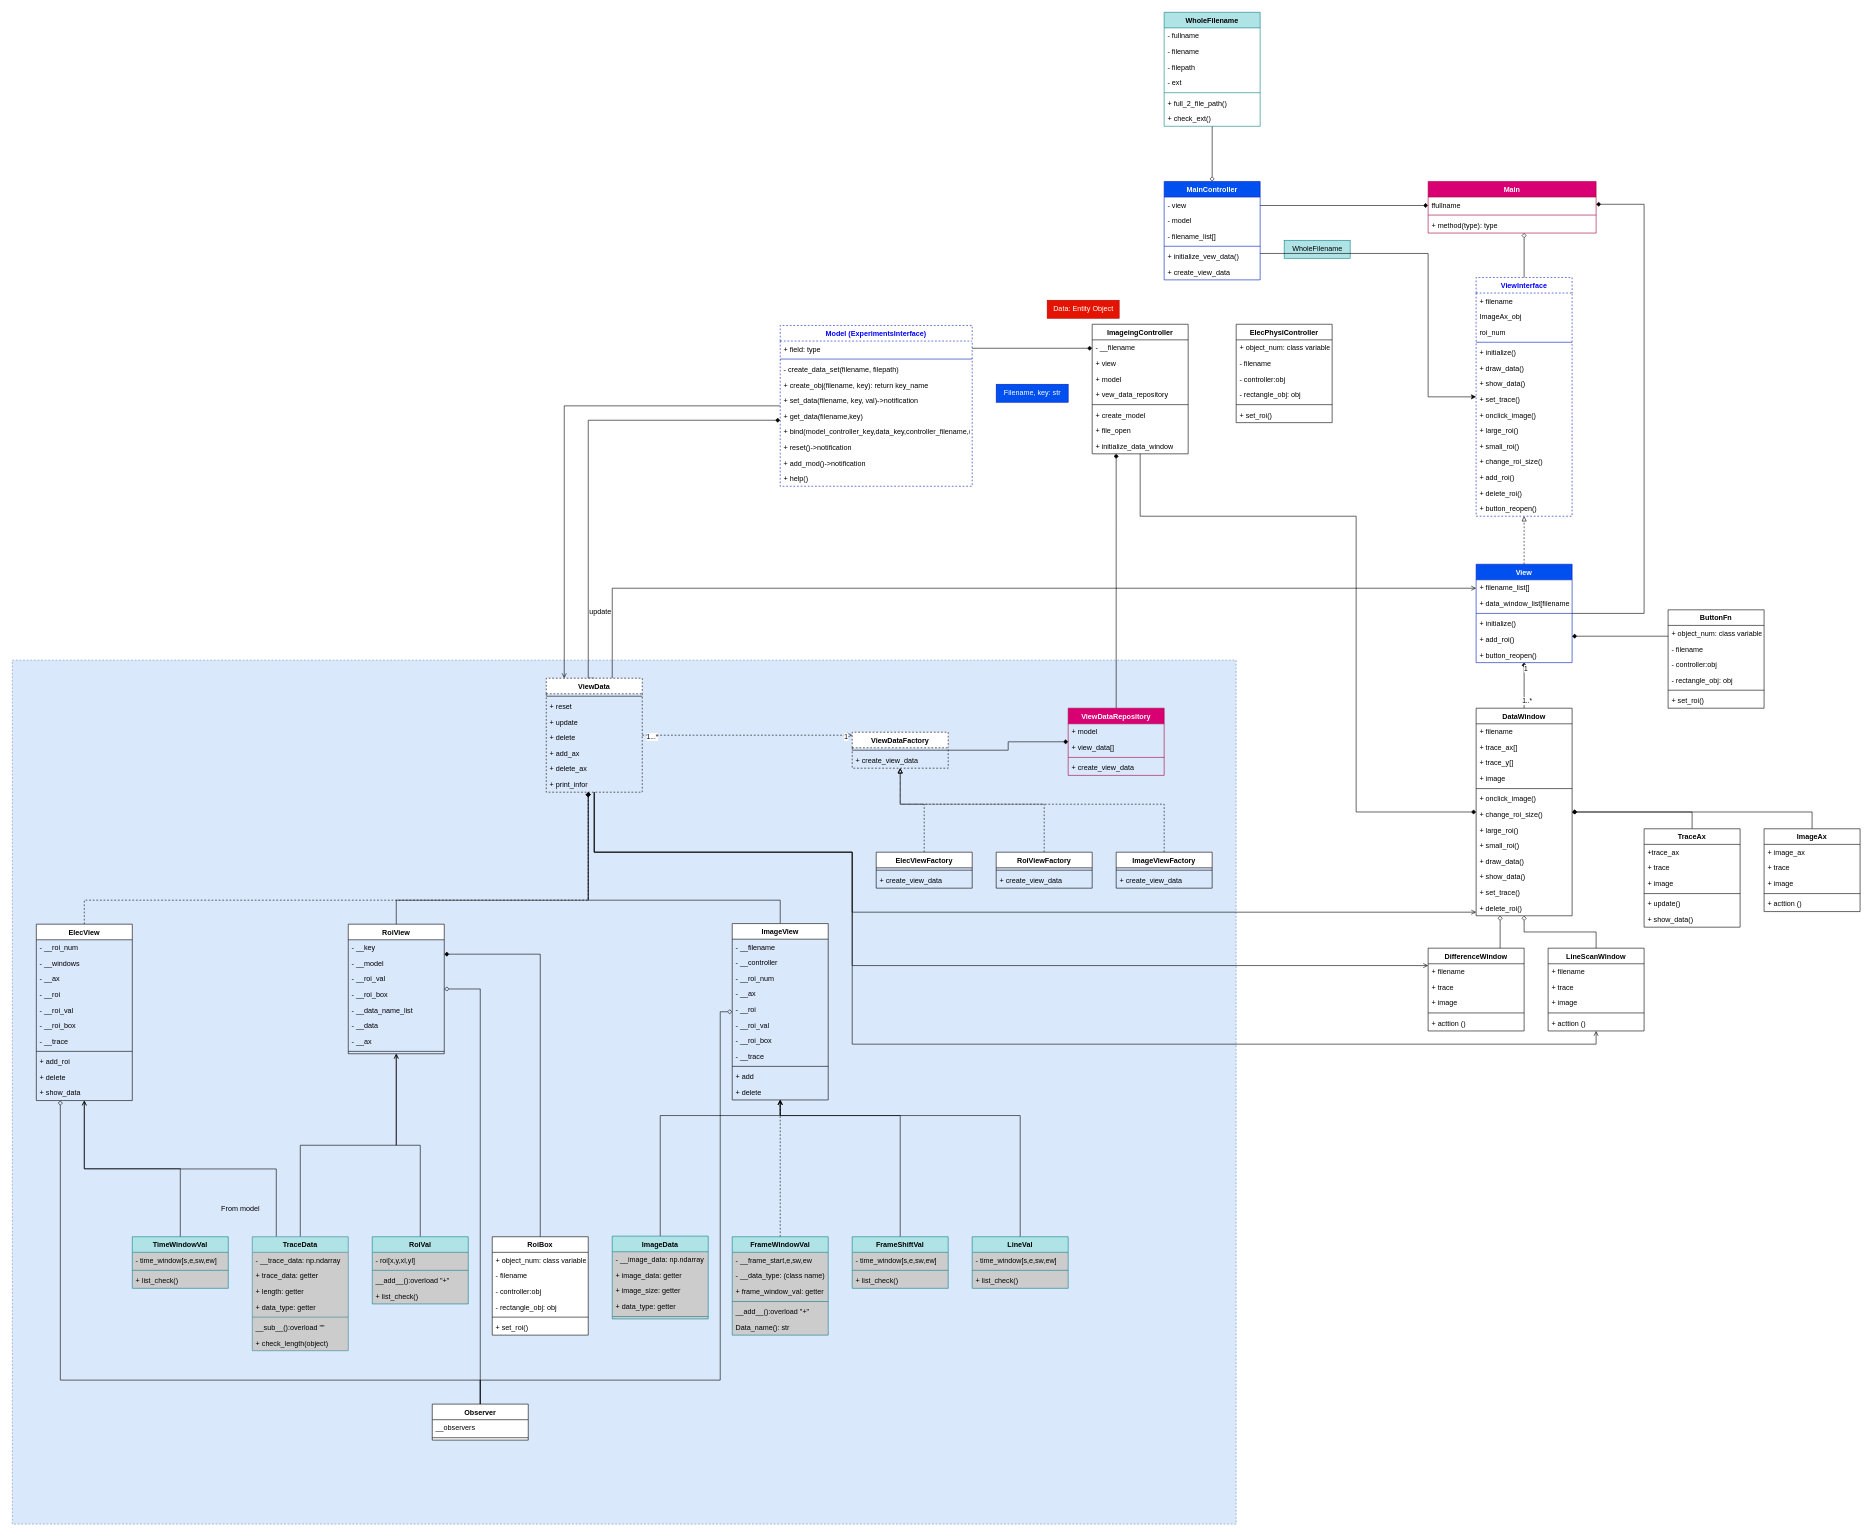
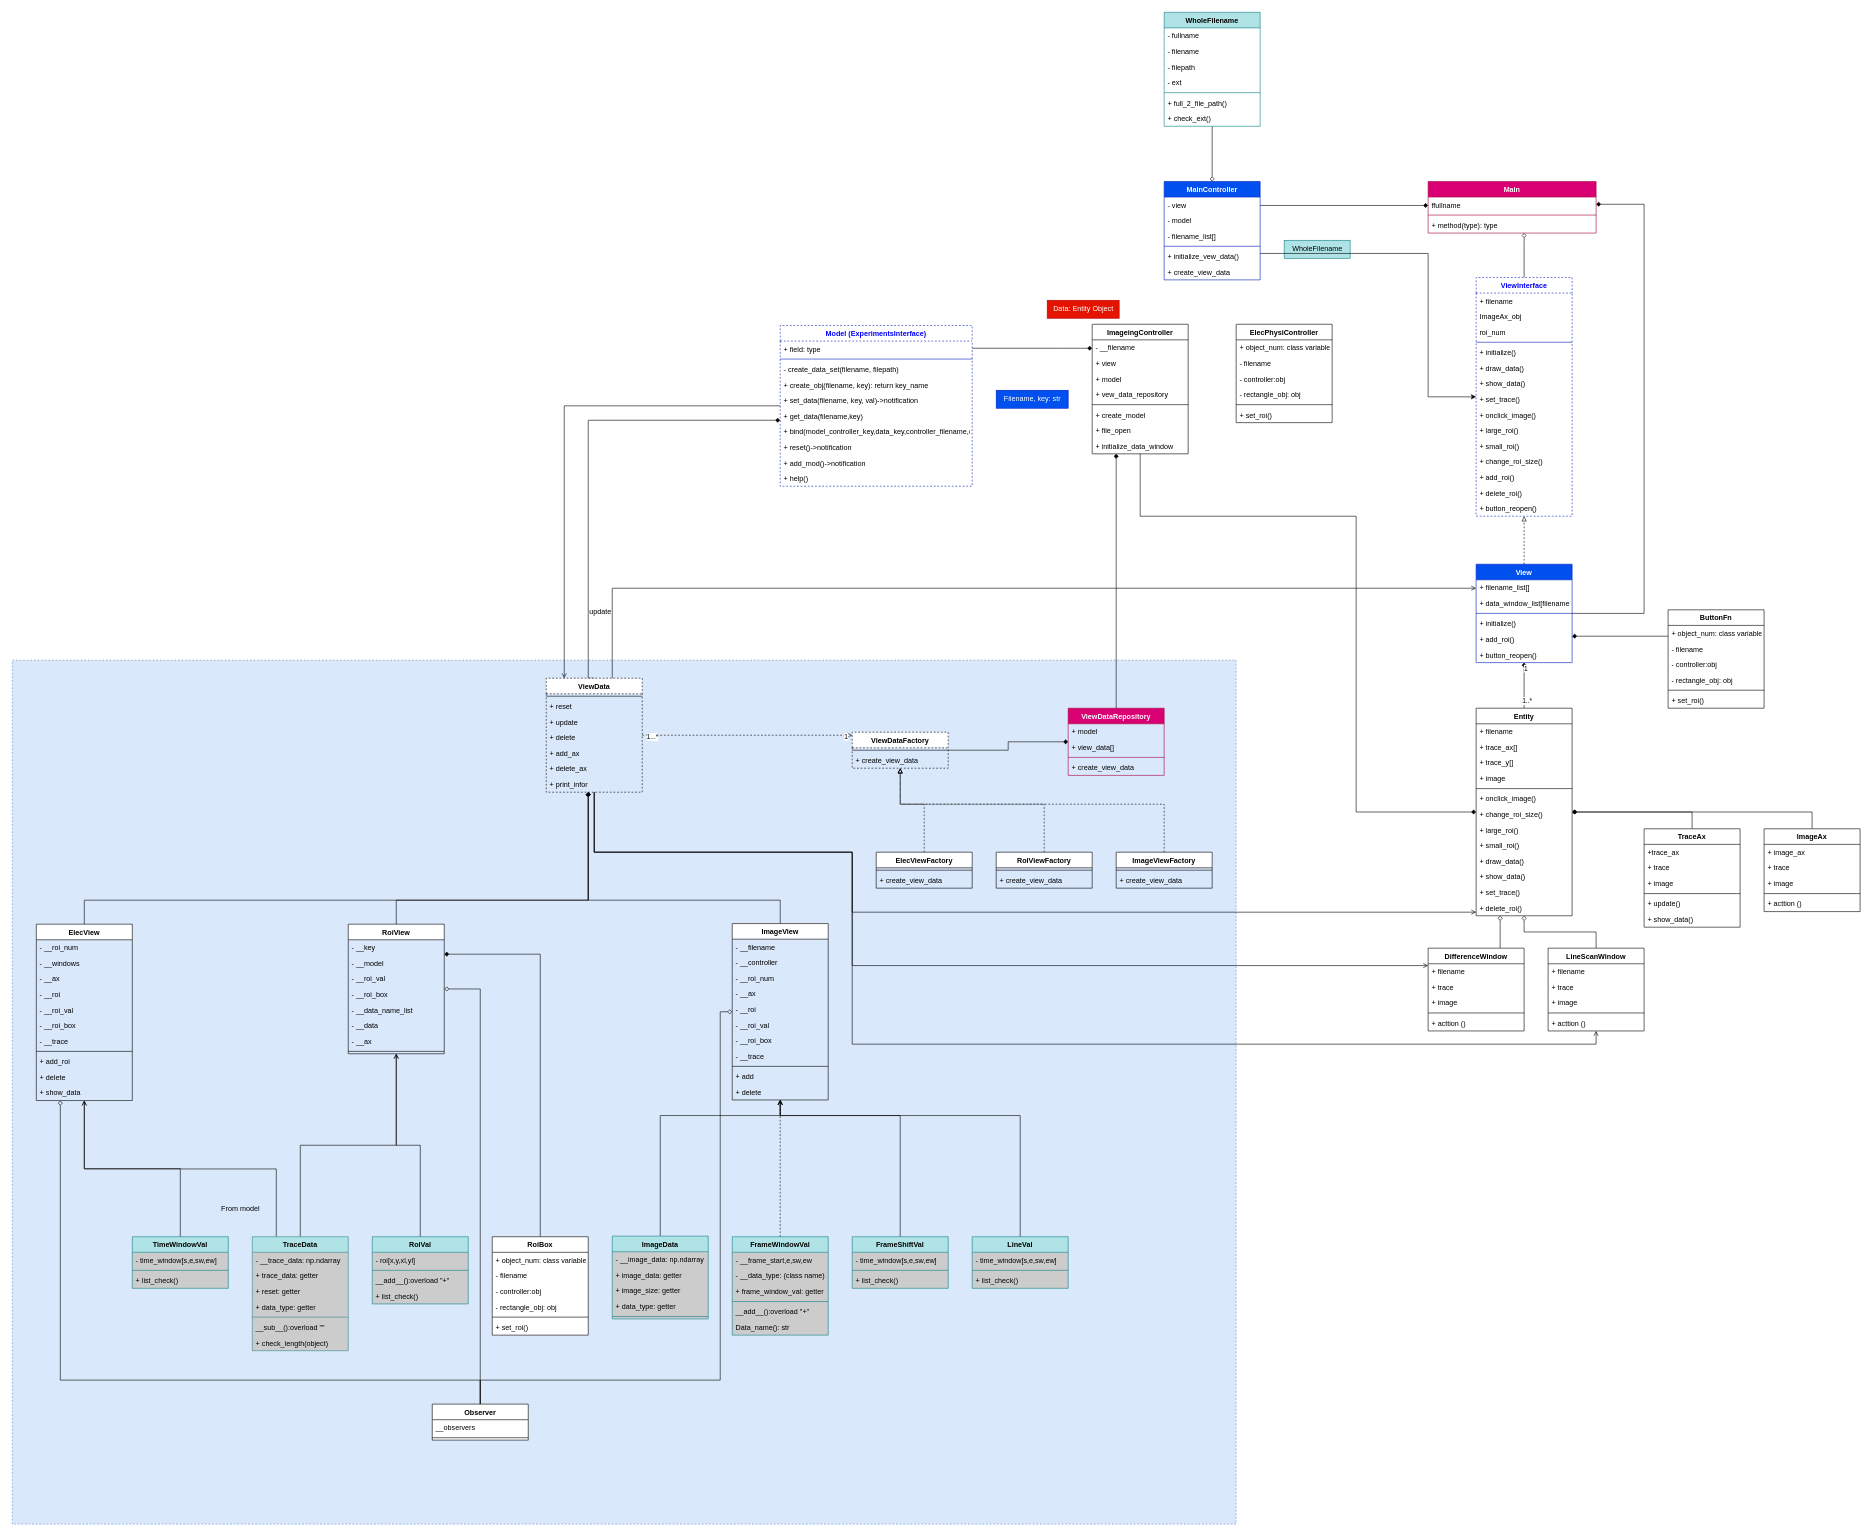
node "Filename, key: str": moved (1032, 393) -> (1032, 399)
node "DataWindow": label "DataWindow" -> "Entity"
edge "ElecView" -> "ViewData": style dashed -> solid
node "+ length: getter": label "+ length: getter" -> "+ reset: getter"
